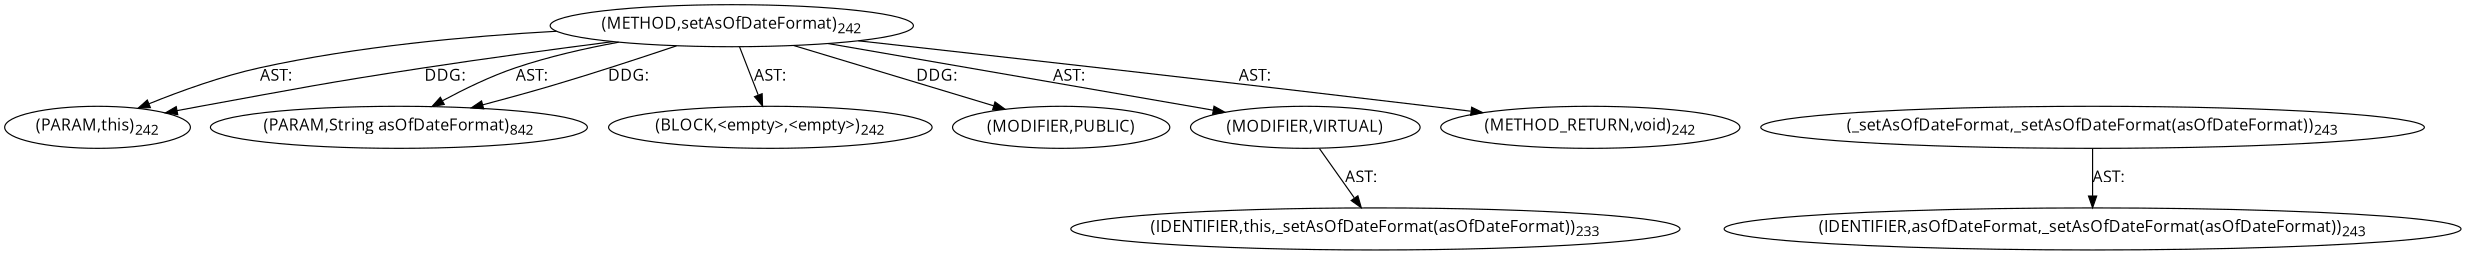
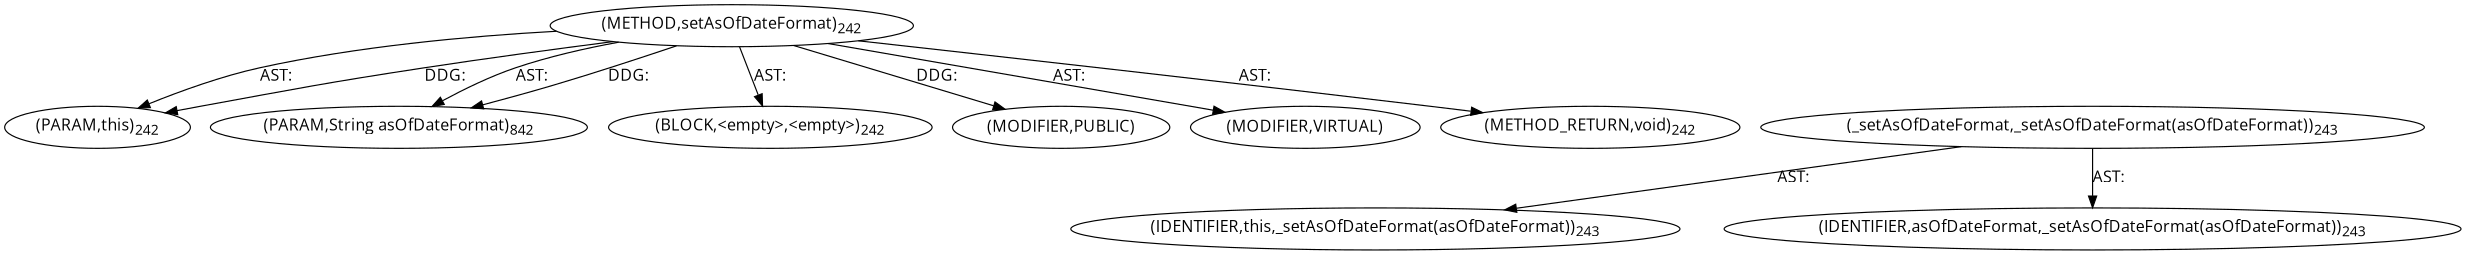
edge "(MODIFIER,VIRTUAL)" -> "(IDENTIFIER,this,_setAsOfDateFormat(asOfDateFormat))": now "(_setAsOfDateFormat,_setAsOfDateFormat(asOfDateFormat))" -> "(IDENTIFIER,this,_setAsOfDateFormat(asOfDateFormat))"
node "(IDENTIFIER,this,_setAsOfDateFormat(asOfDateFormat))": text "233" -> "243"
